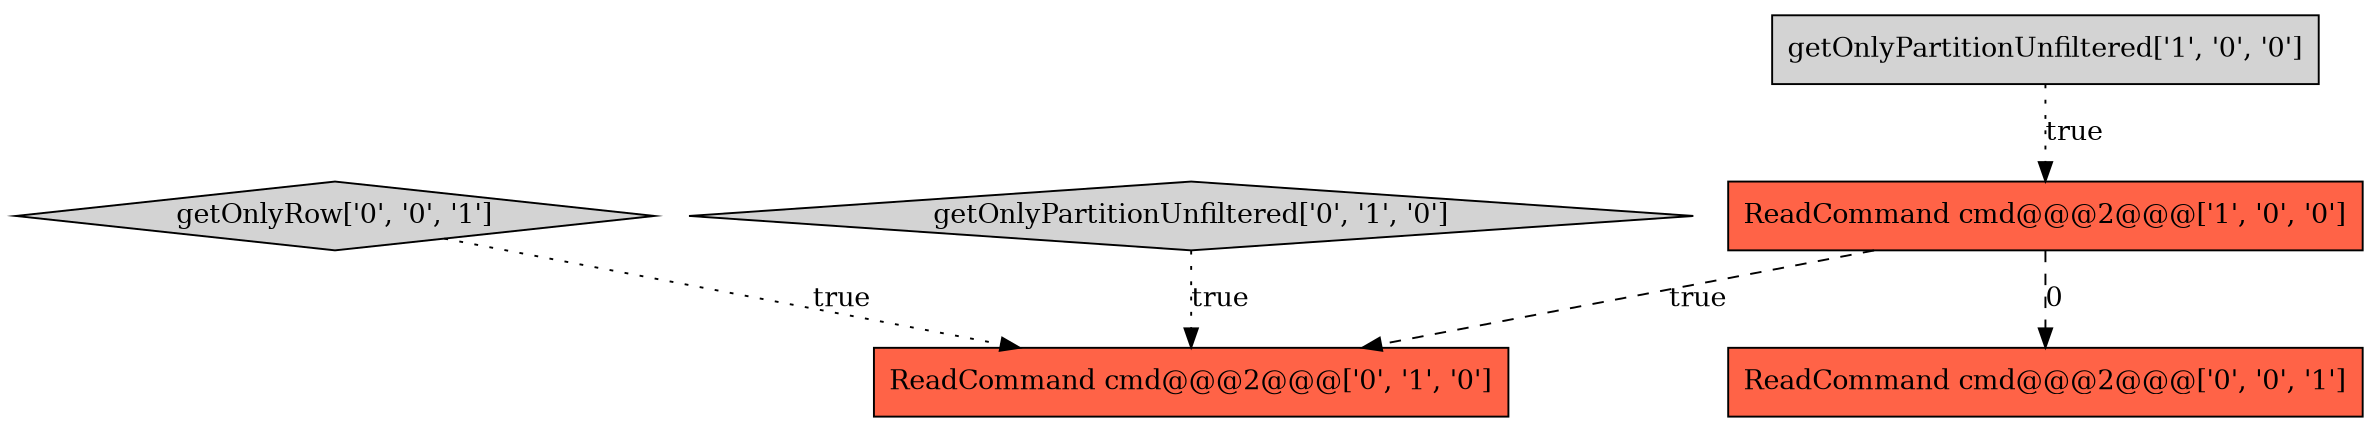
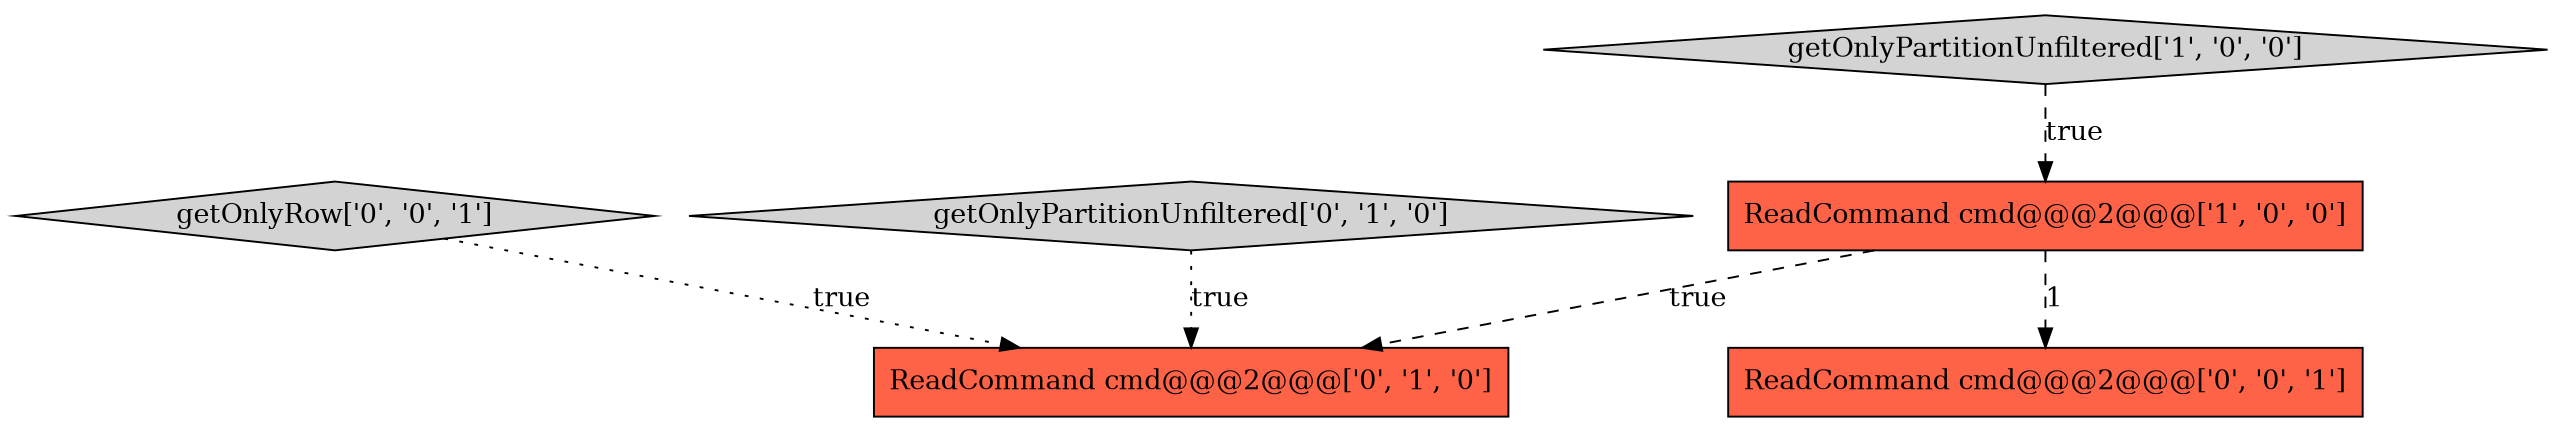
node "getOnlyPartitionUnfiltered['1', '0', '0']": shape box -> diamond
edge "getOnlyPartitionUnfiltered['1', '0', '0']" -> "ReadCommand cmd@@@2@@@['1', '0', '0']": style dotted -> dashed
edge "ReadCommand cmd@@@2@@@['1', '0', '0']" -> "ReadCommand cmd@@@2@@@['0', '0', '1']": label "0" -> "1"
